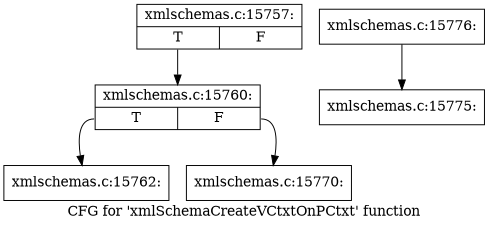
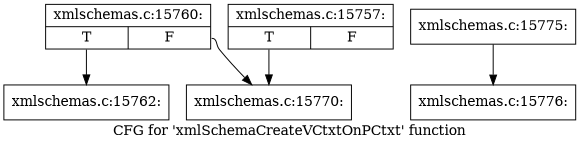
edge "xmlschemas.c:15757:" -> "xmlschemas.c:15760:": now "xmlschemas.c:15757:" -> "xmlschemas.c:15770:"
edge "xmlschemas.c:15776:" -> "xmlschemas.c:15775:": reversed
